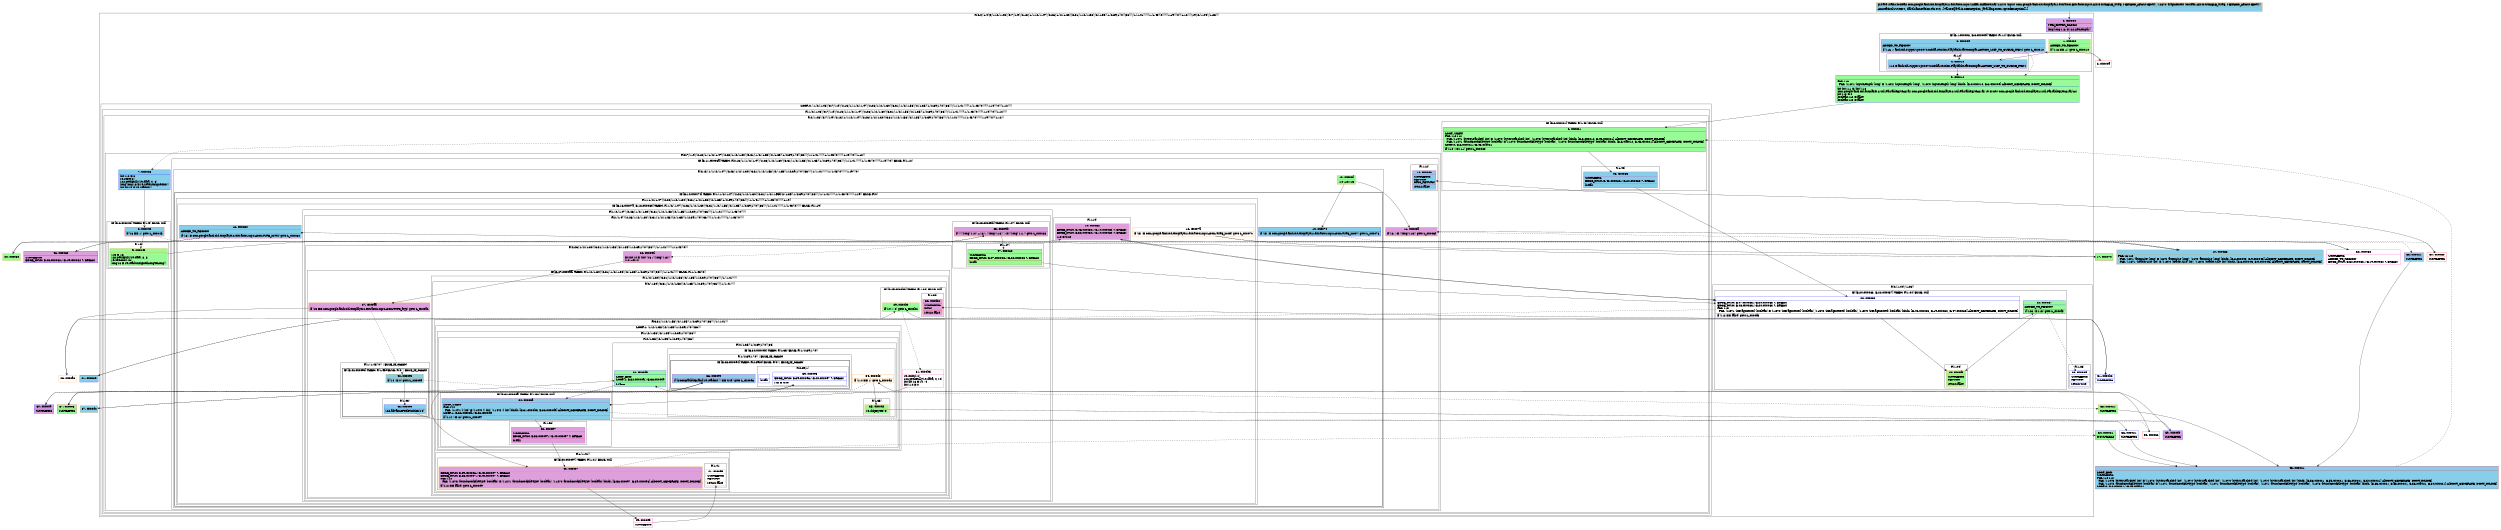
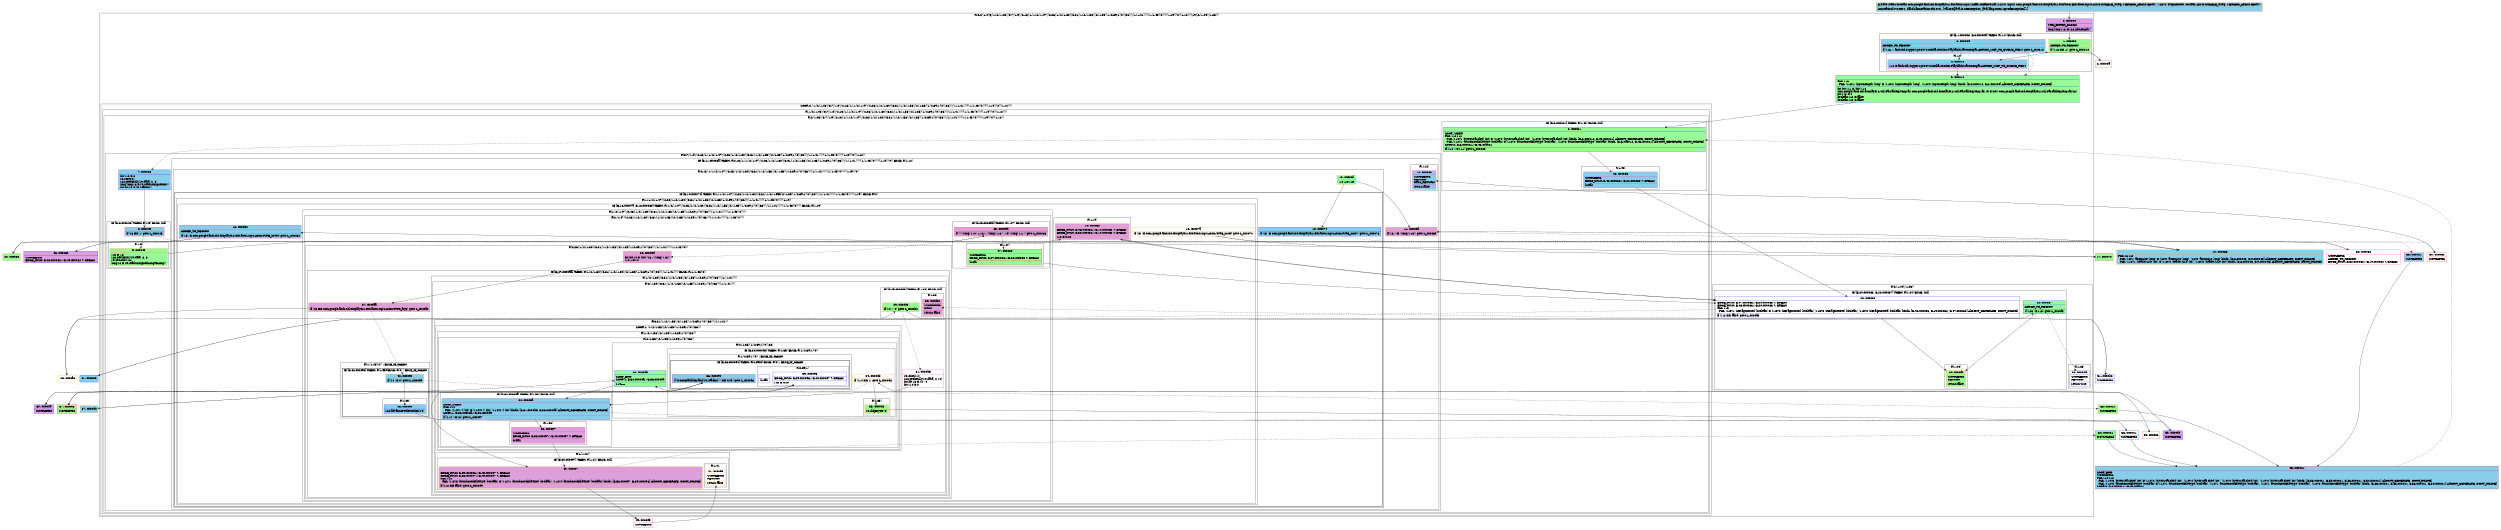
edge "51: 0x00b2" -> "30: 0x00b2": style solid -> dashed
edge "20: 0x0083" -> "44: 0x00f5": arrowhead dot -> normal
